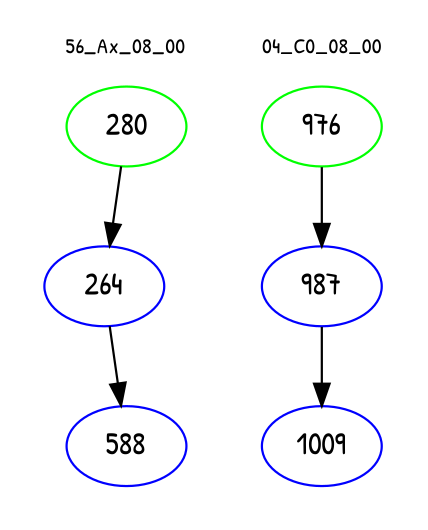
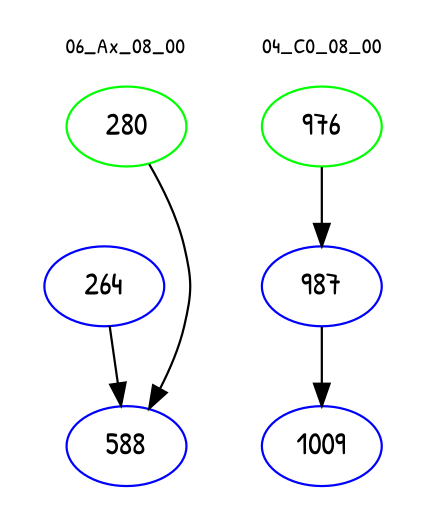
cluster "56_Ax_08_00": label "56_Ax_08_00" -> "06_Ax_08_00"
edge "280" -> "264": now "280" -> "588"
